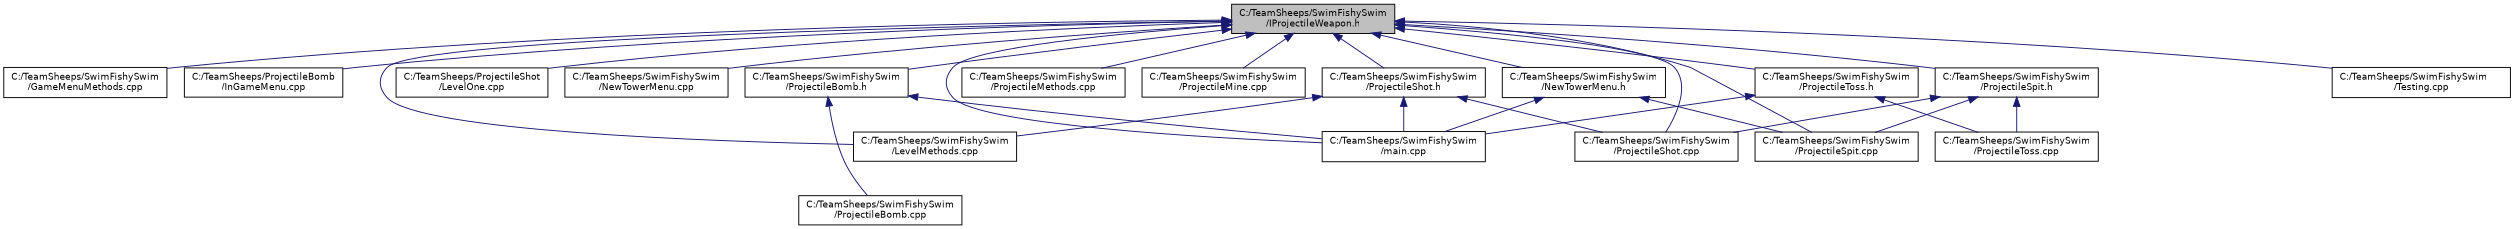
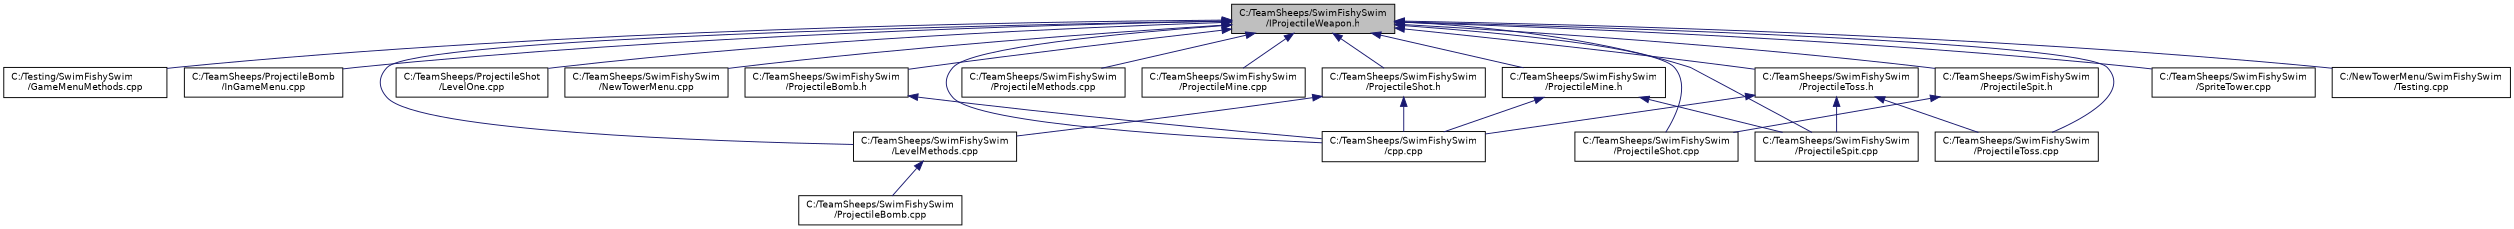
node "C:/TeamSheeps/SwimFishySwim /GameMenuMethods.cpp": label "C:/TeamSheeps/SwimFishySwim /GameMenuMethods.cpp" -> "C:/Testing/SwimFishySwim /GameMenuMethods.cpp"
node "C:/TeamSheeps/SwimFishySwim /NewTowerMenu.h": label "C:/TeamSheeps/SwimFishySwim /NewTowerMenu.h" -> "C:/TeamSheeps/SwimFishySwim /ProjectileMine.h"
node "C:/TeamSheeps/SwimFishySwim /SpriteTower.cpp": added
node "C:/TeamSheeps/SwimFishySwim /Testing.cpp": label "C:/TeamSheeps/SwimFishySwim /Testing.cpp" -> "C:/NewTowerMenu/SwimFishySwim /Testing.cpp"
edge "C:/TeamSheeps/SwimFishySwim /ProjectileShot.cpp" -> "C:/TeamSheeps/SwimFishySwim /ProjectileShot.h": removed
edge "C:/TeamSheeps/SwimFishySwim /ProjectileSpit.cpp" -> "C:/TeamSheeps/SwimFishySwim /ProjectileSpit.h": now "C:/TeamSheeps/SwimFishySwim /ProjectileSpit.cpp" -> "C:/TeamSheeps/SwimFishySwim /ProjectileToss.h"
edge "C:/TeamSheeps/SwimFishySwim /ProjectileToss.cpp" -> "C:/TeamSheeps/SwimFishySwim /ProjectileSpit.h": now "C:/TeamSheeps/SwimFishySwim /ProjectileToss.cpp" -> "C:/TeamSheeps/SwimFishySwim /IProjectileWeapon.h"
node "C:/TeamSheeps/SwimFishySwim /main.cpp": label "C:/TeamSheeps/SwimFishySwim /main.cpp" -> "C:/TeamSheeps/SwimFishySwim /cpp.cpp"
edge "C:/TeamSheeps/SwimFishySwim /ProjectileBomb.cpp" -> "C:/TeamSheeps/SwimFishySwim /ProjectileBomb.h": now "C:/TeamSheeps/SwimFishySwim /ProjectileBomb.cpp" -> "C:/TeamSheeps/SwimFishySwim /LevelMethods.cpp"
